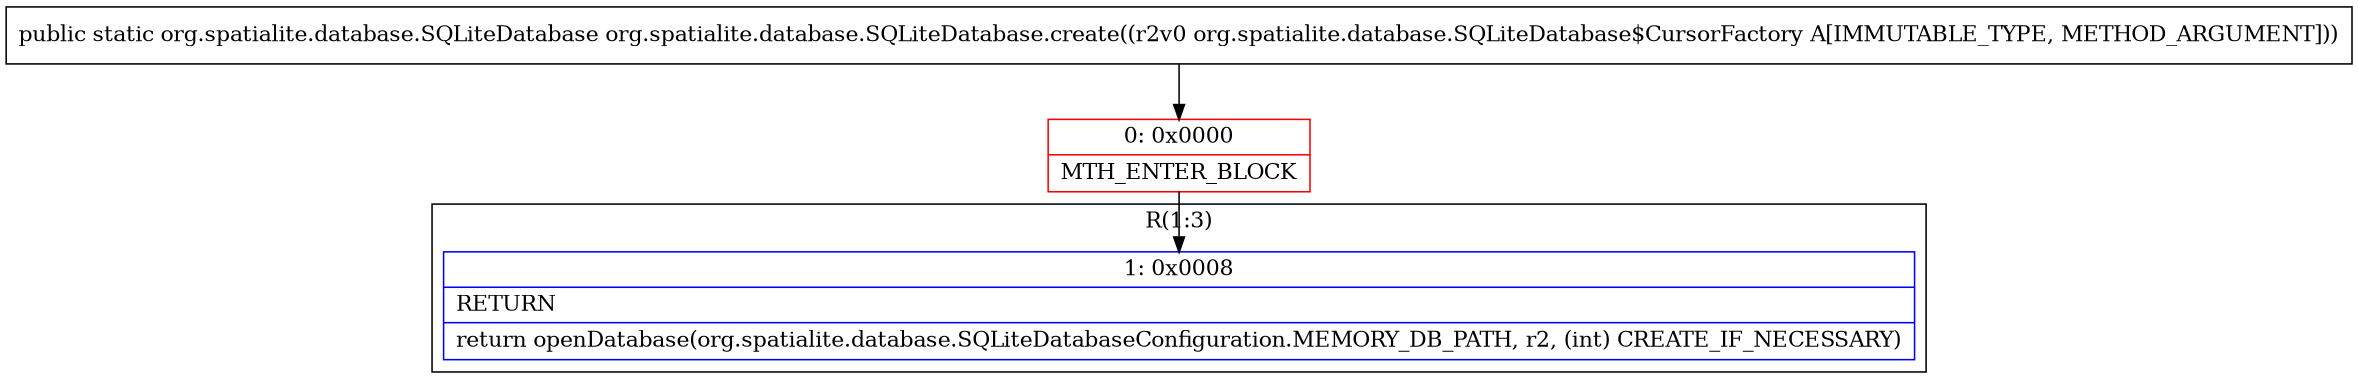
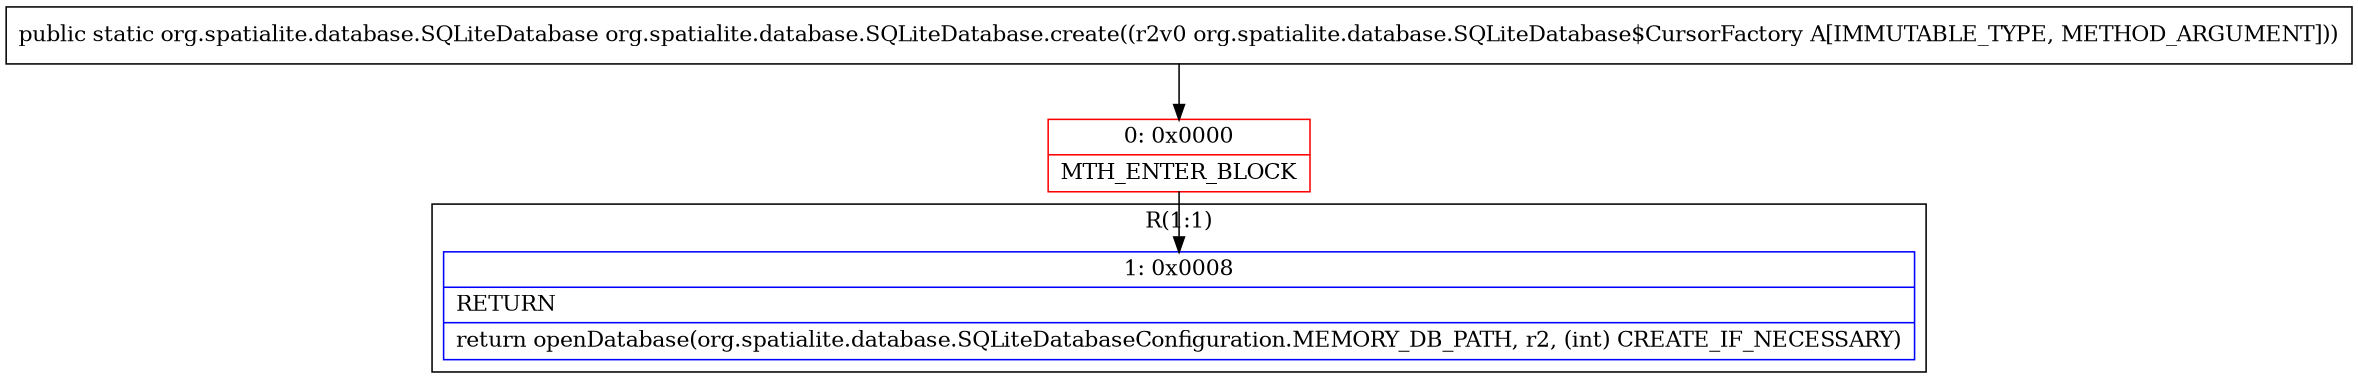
cluster "R(1:3)": label "R(1:3)" -> "R(1:1)"
